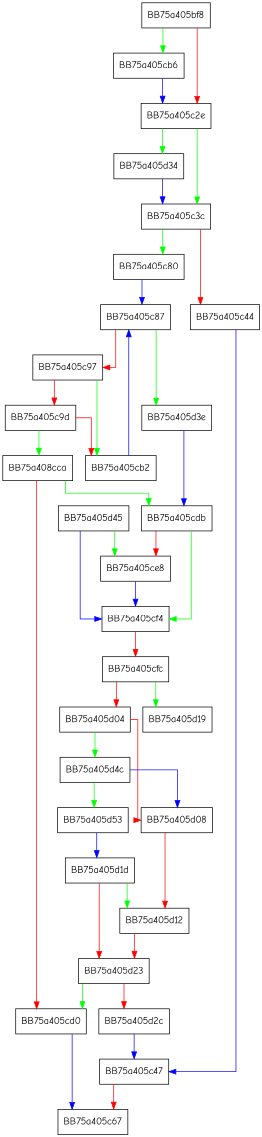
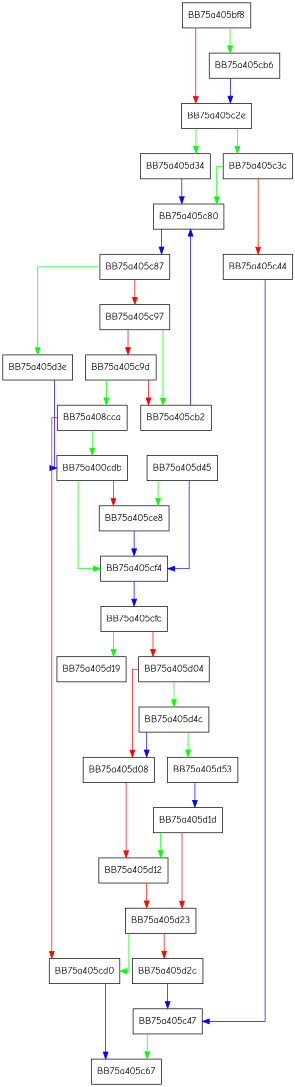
edge "BB75a405d34" -> "BB75a405c3c": now "BB75a405d34" -> "BB75a405c80"
edge "BB75a405cb2" -> "BB75a405c87": now "BB75a405cb2" -> "BB75a405c80"
node "BB75a405cdb": label "BB75a405cdb" -> "BB75a400cdb"
edge "BB75a405cf4" -> "BB75a405cfc": color red -> blue
edge "BB75a405c47" -> "BB75a405c67": color red -> green
